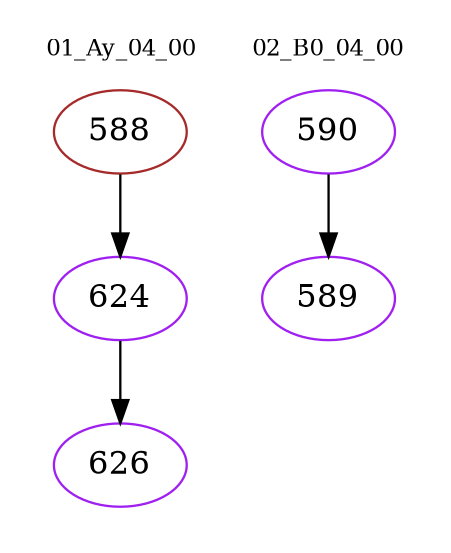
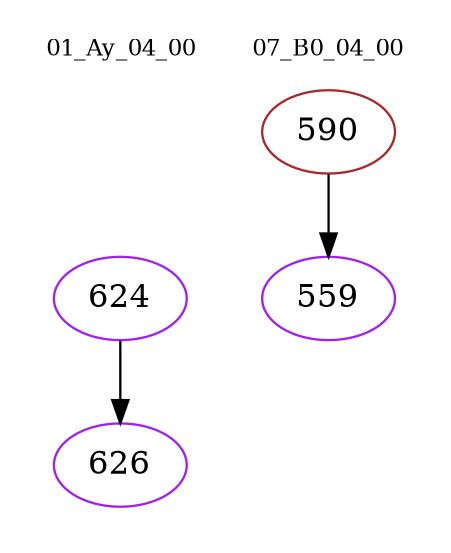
cluster "02_B0_04_00": label "02_B0_04_00" -> "07_B0_04_00"
node "588": removed
node "590": color purple -> brown
node "589": label "589" -> "559"
